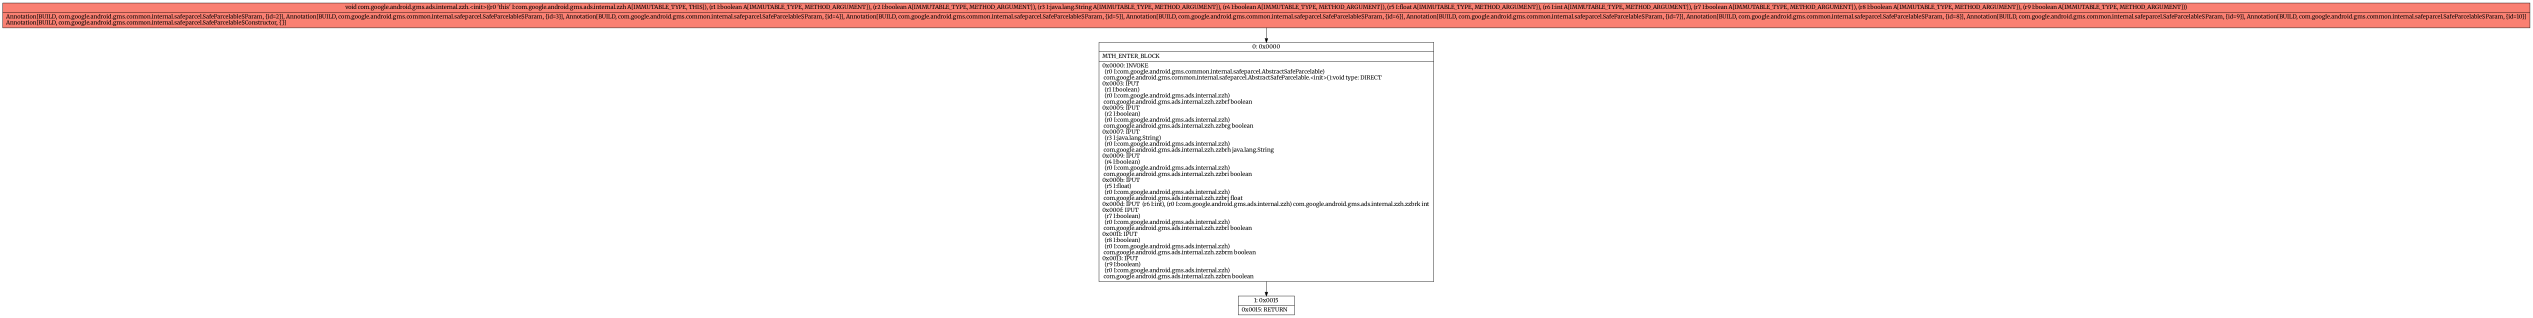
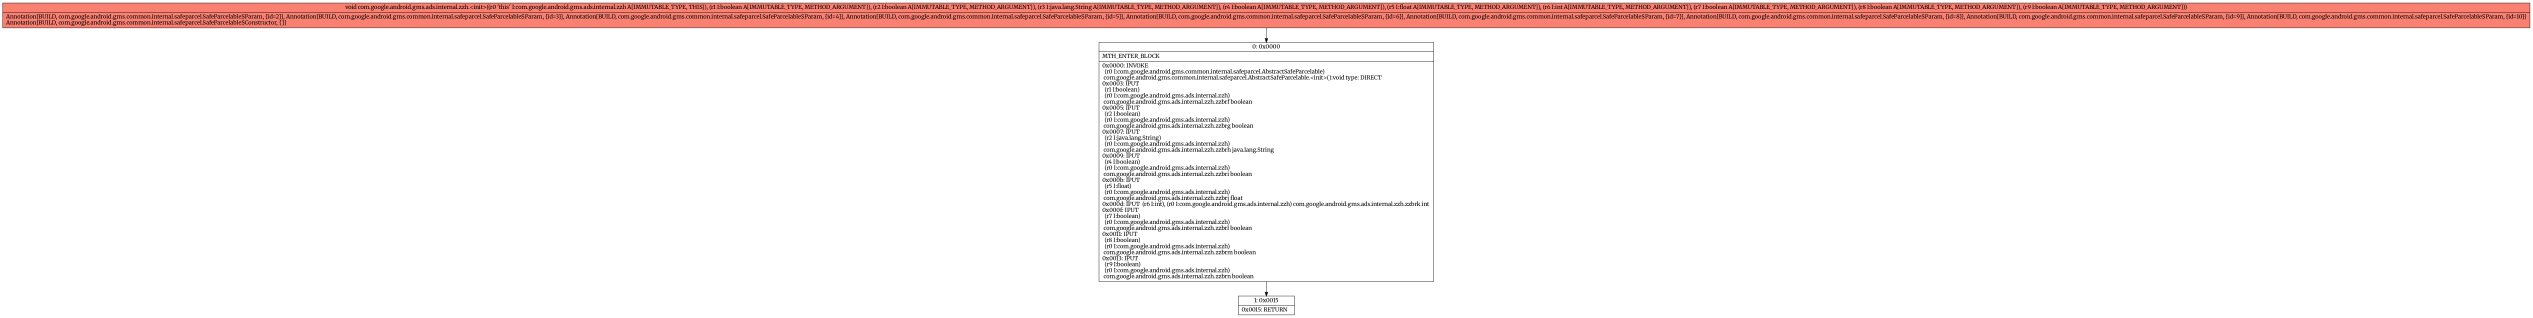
node "0: 0x0000": text "(r3 I:java.lang.String)" -> "(r2 I:java.lang.String)"
